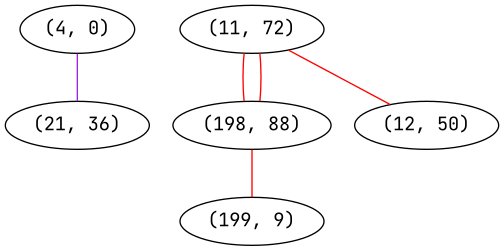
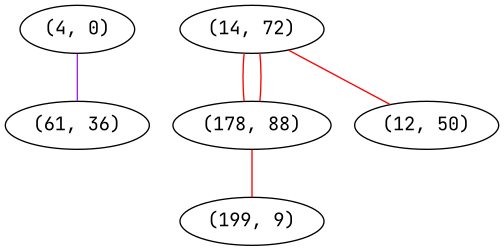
node "(11, 72)": label "(11, 72)" -> "(14, 72)"
node "(21, 36)": label "(21, 36)" -> "(61, 36)"
node "(198, 88)": label "(198, 88)" -> "(178, 88)"
